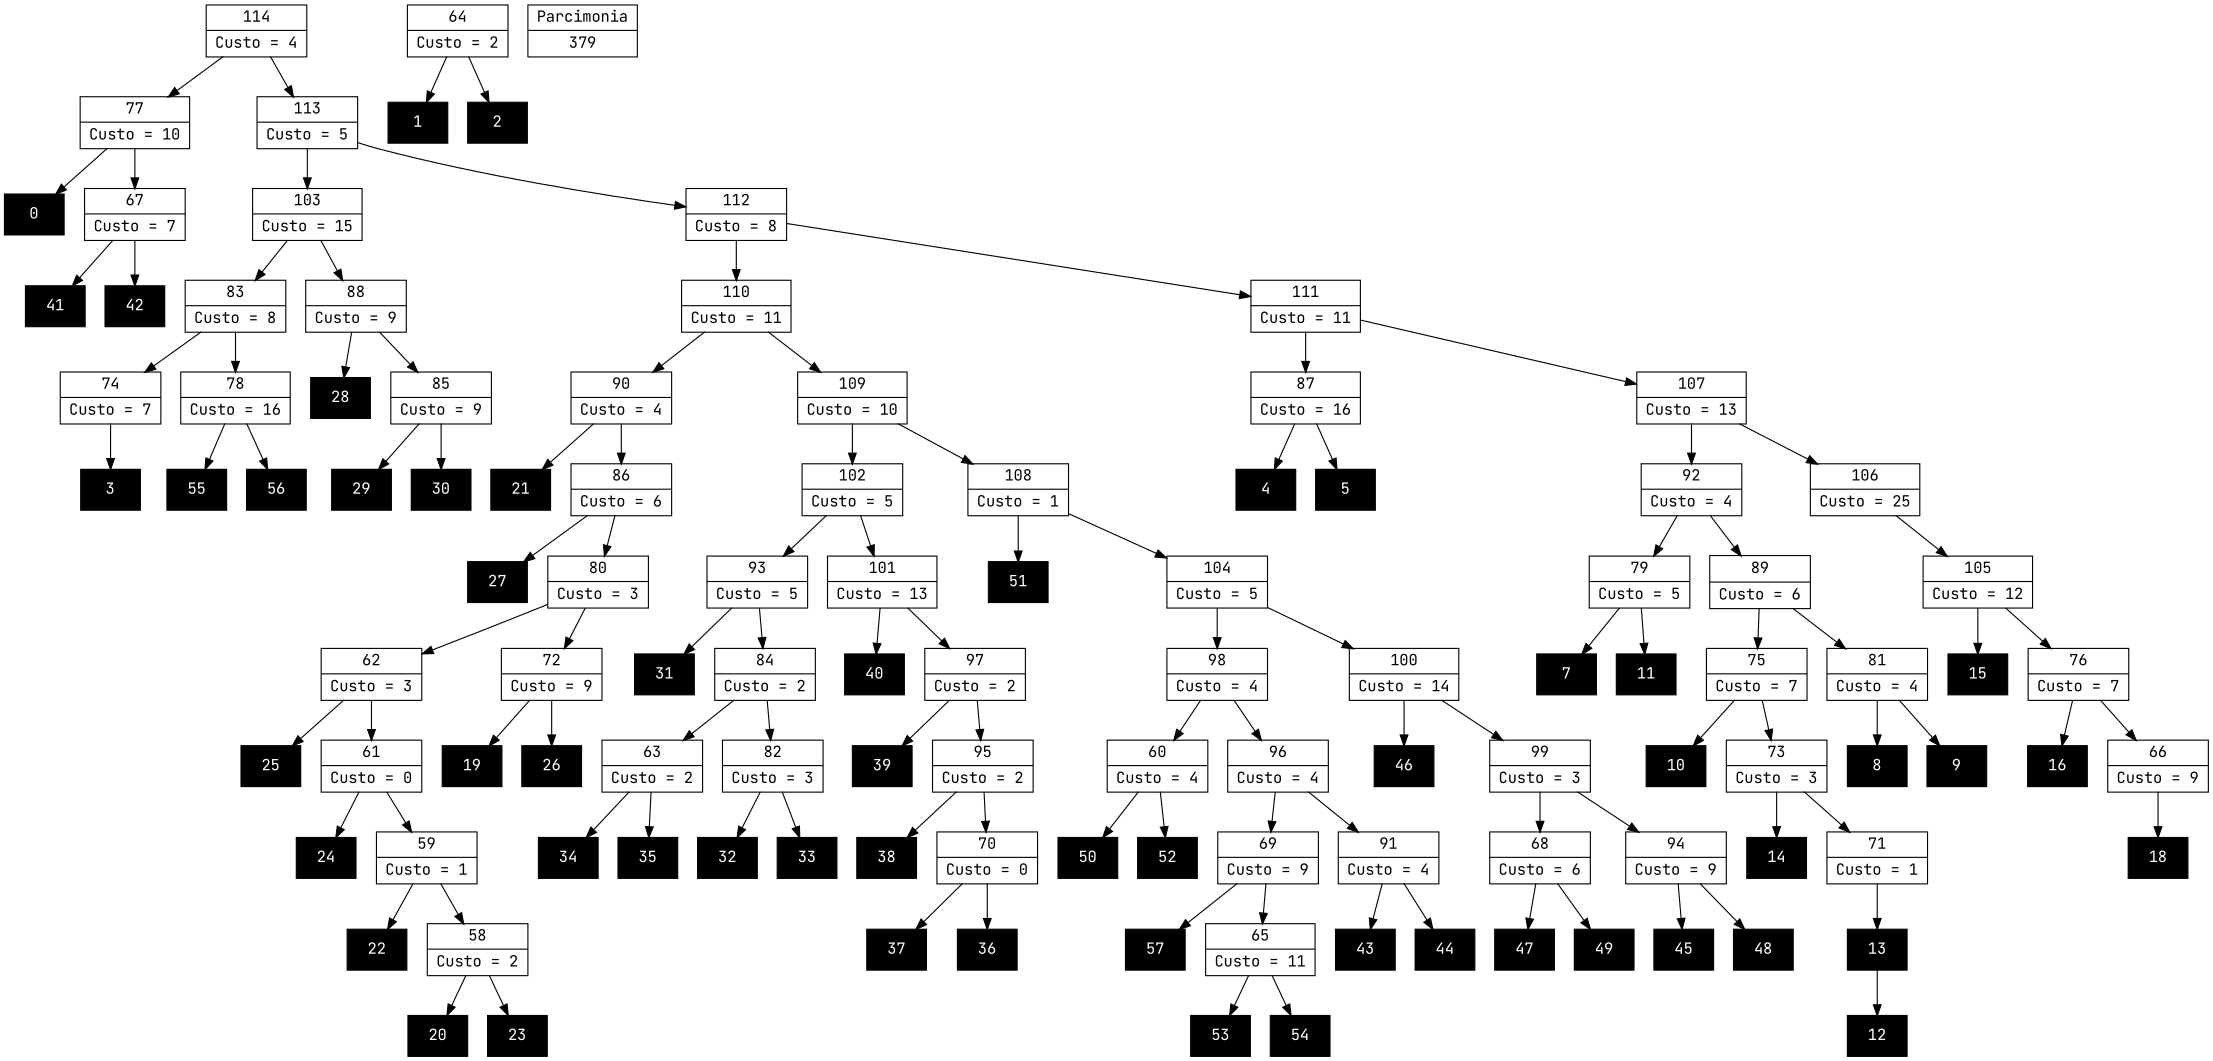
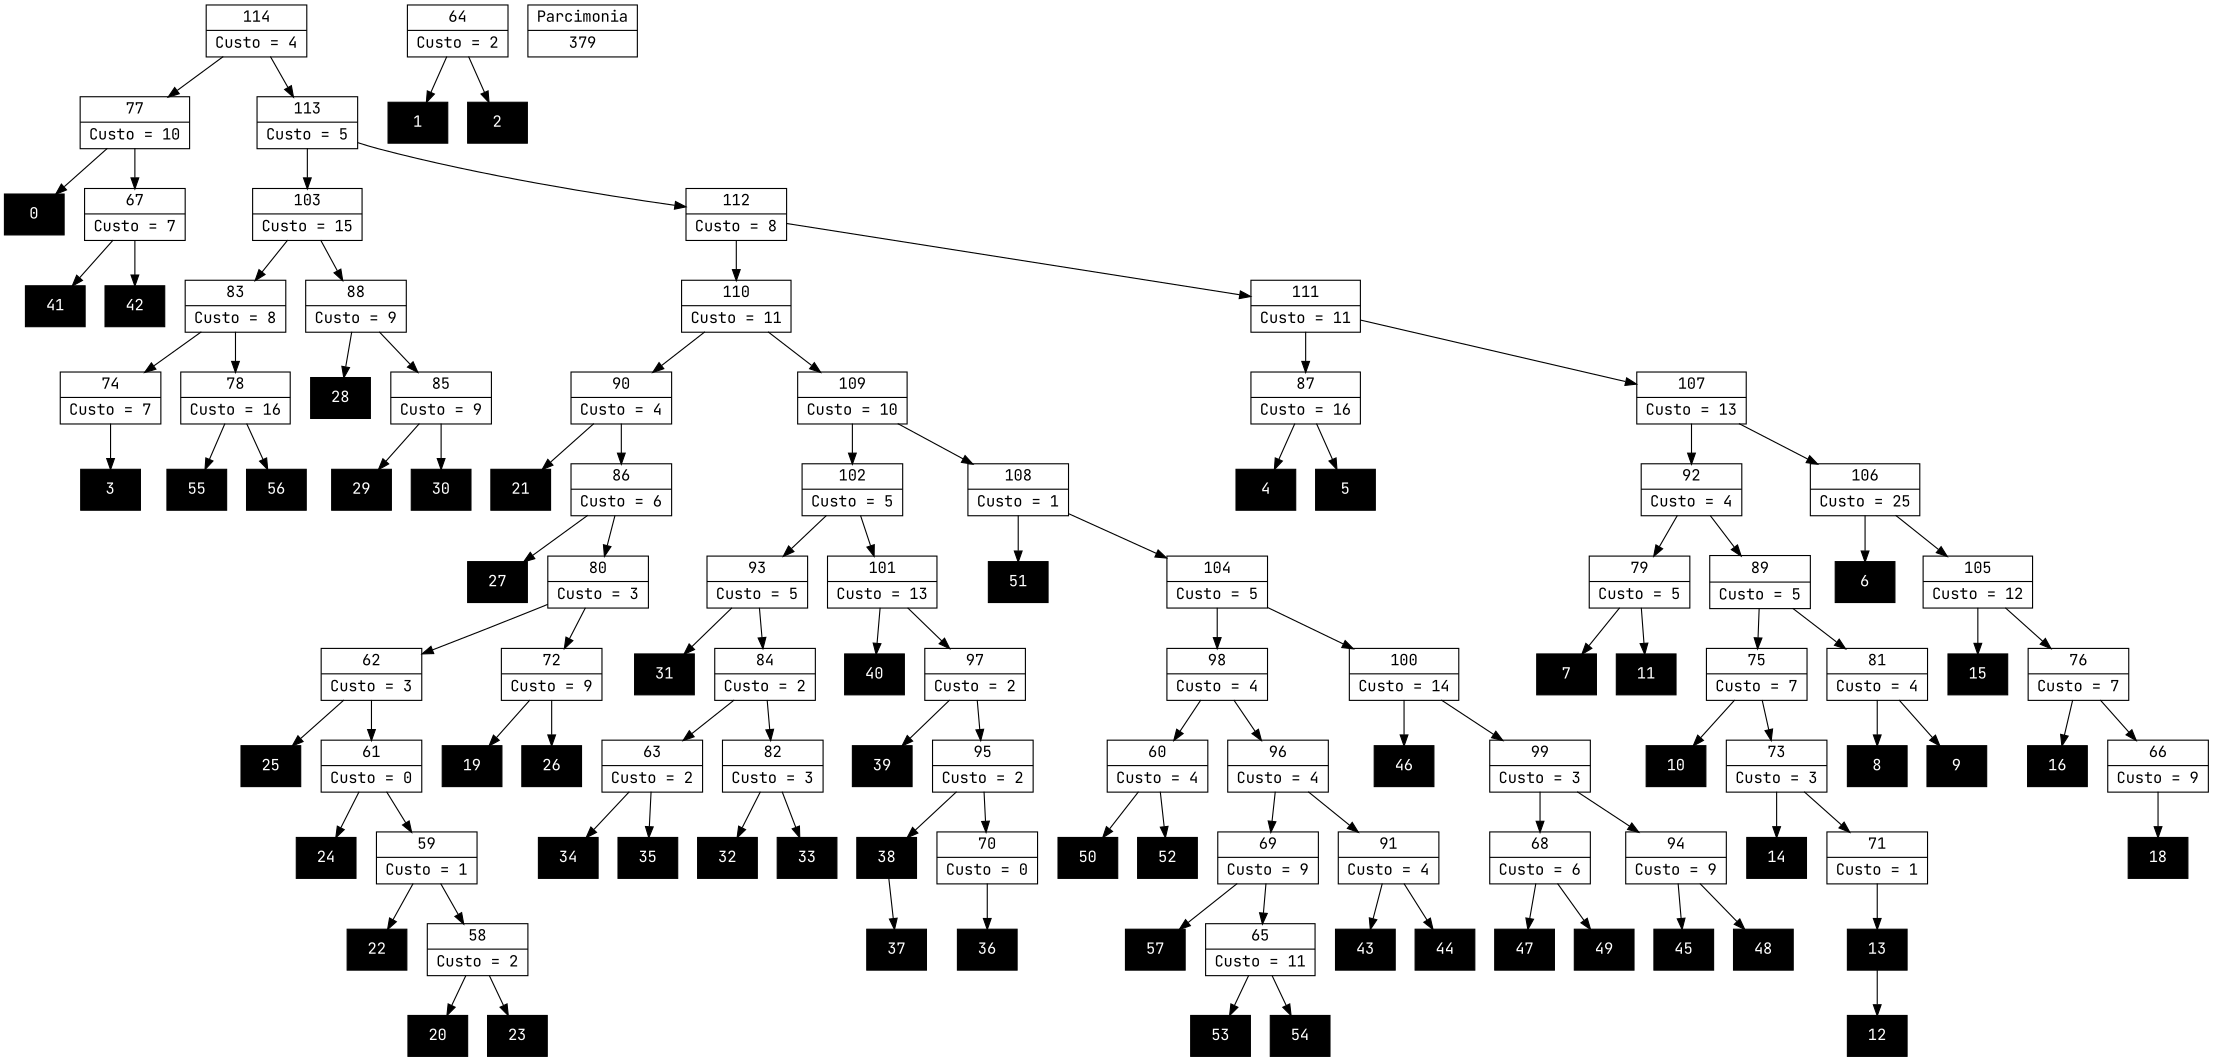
node "6": added
node "89": text "Custo = 6" -> "Custo = 5"
edge "70" -> "37": now "38" -> "37"
